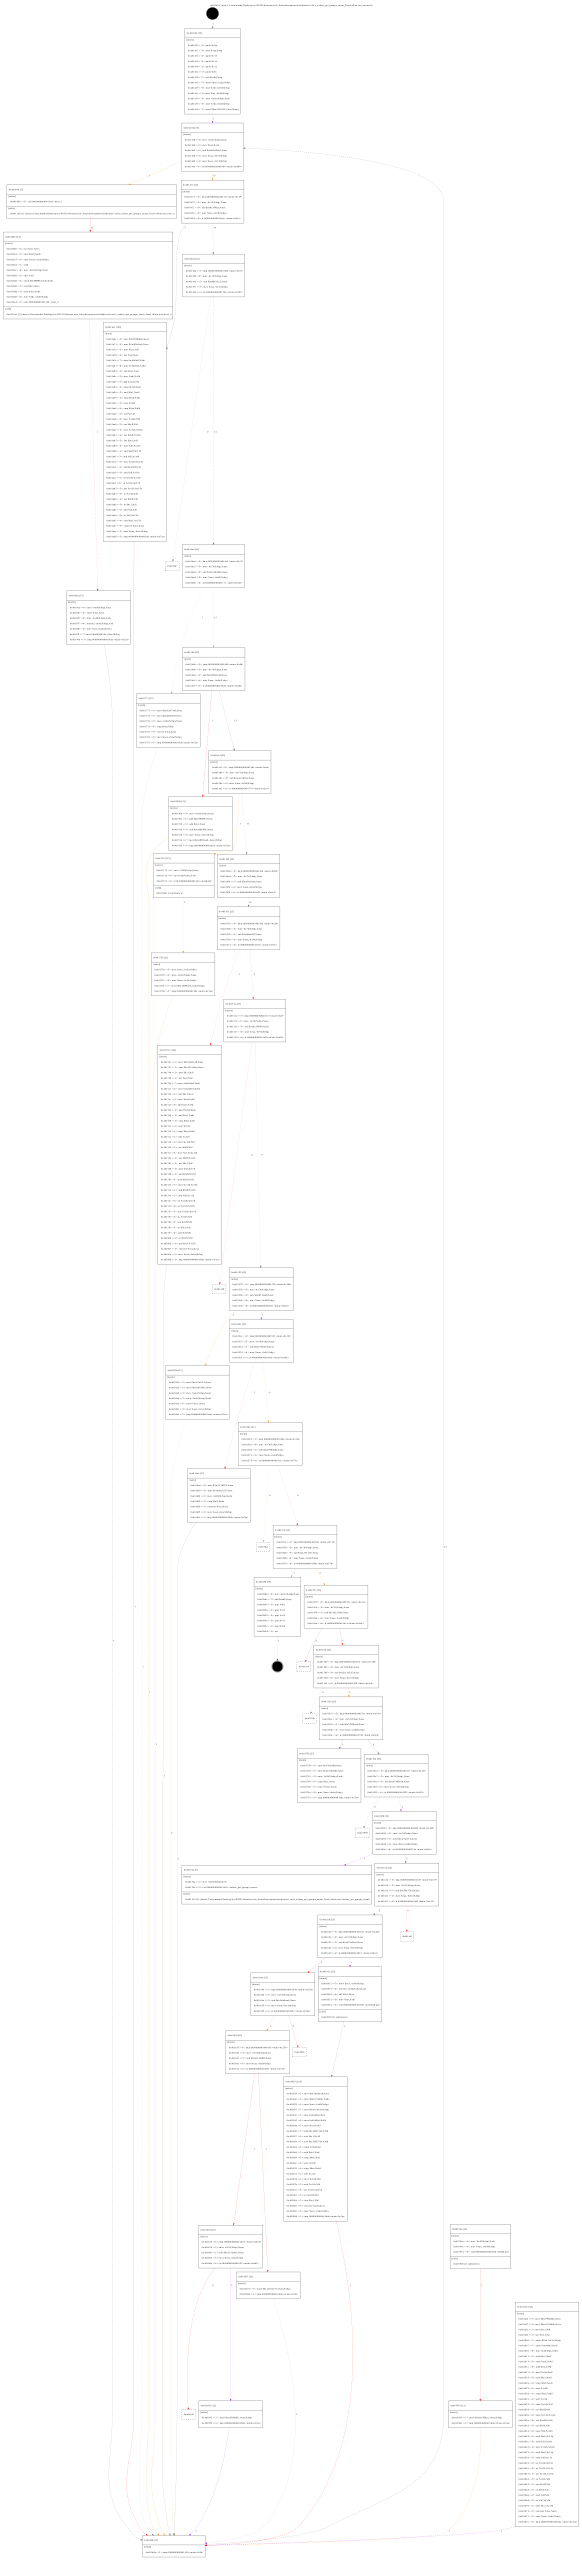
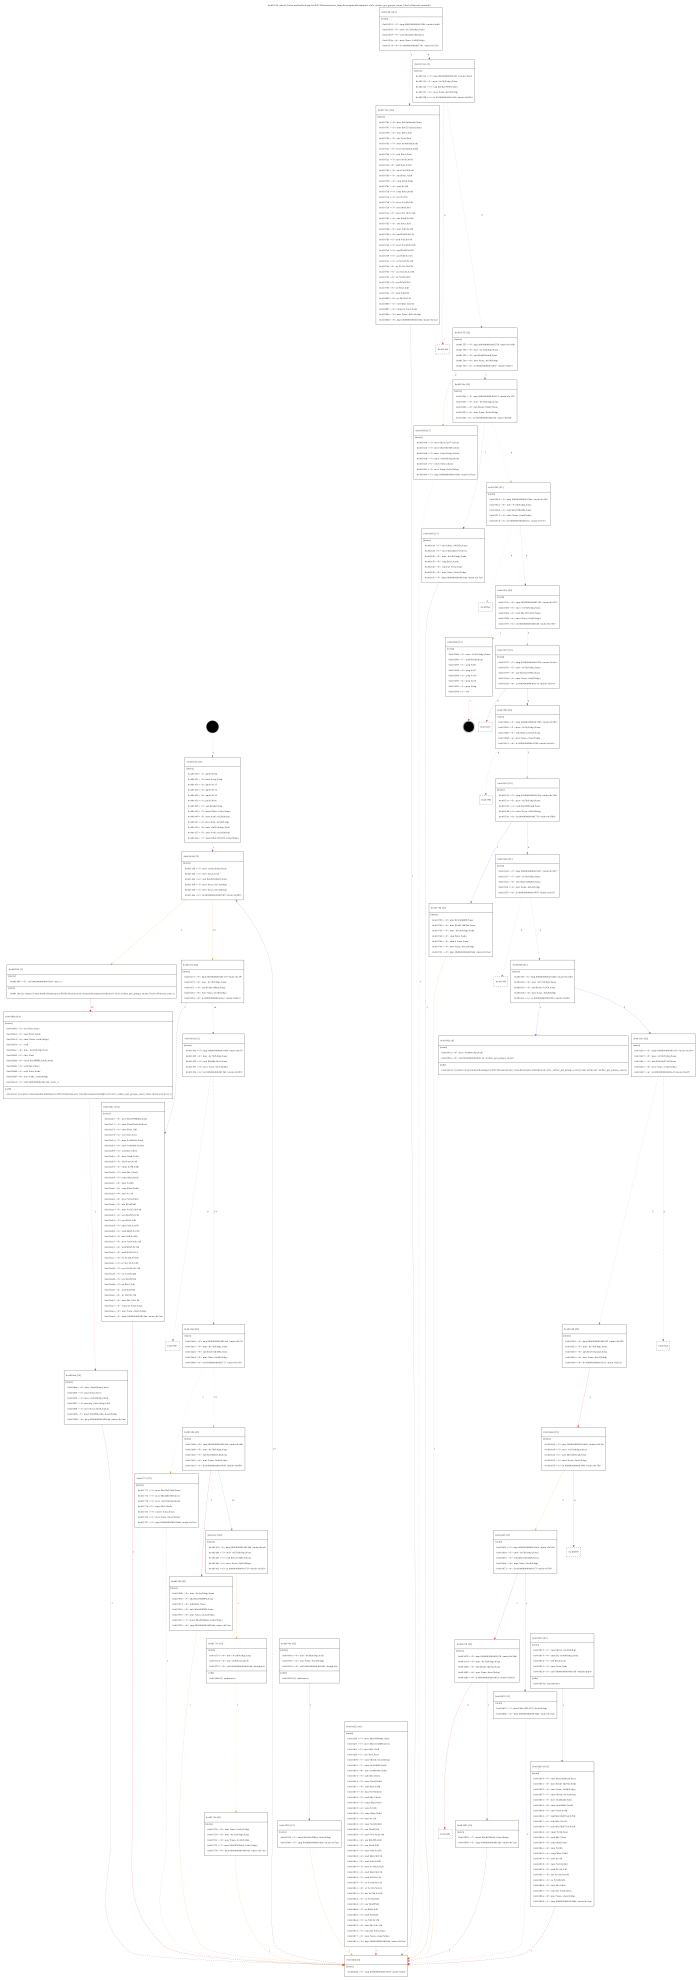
node "0x4014e8 [25]": removed
edge "0x40173b [27]" -> "0x401bda [5]": added, label "1"
edge "0x40162d [25]" -> "0x401812 [23]": removed, label "1"
